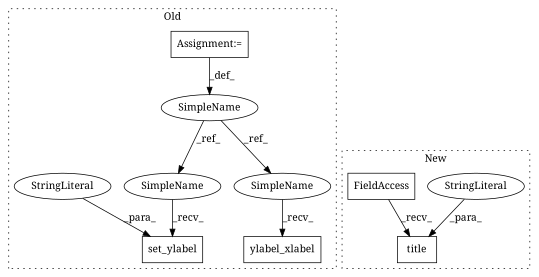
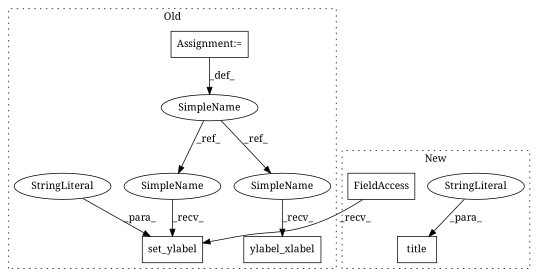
edge "FieldAccess" -> "title": now "FieldAccess" -> "set_ylabel"
